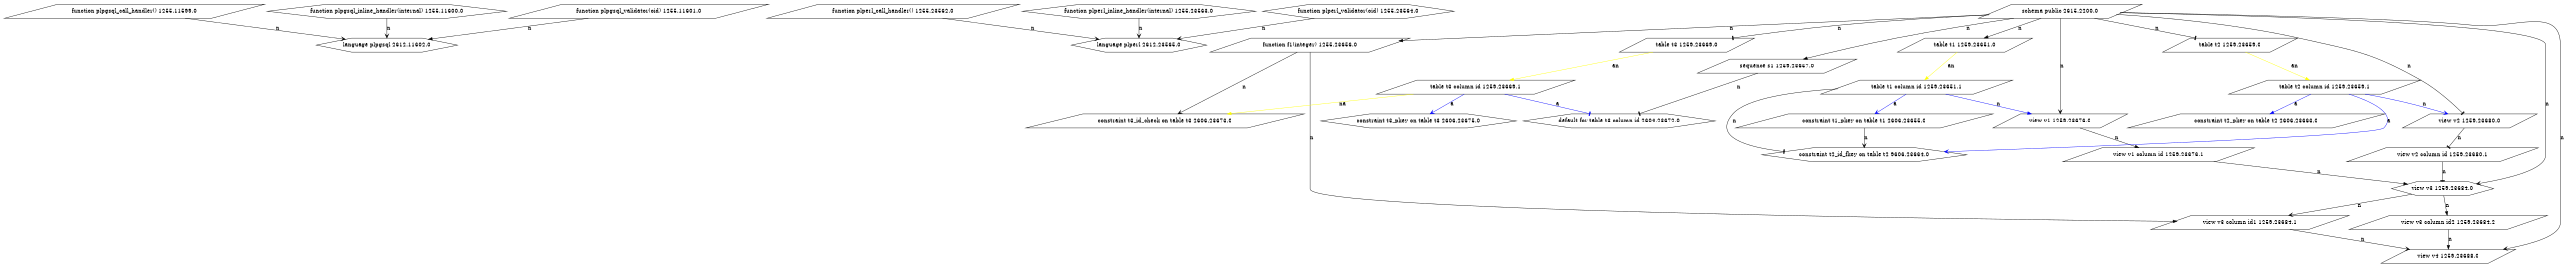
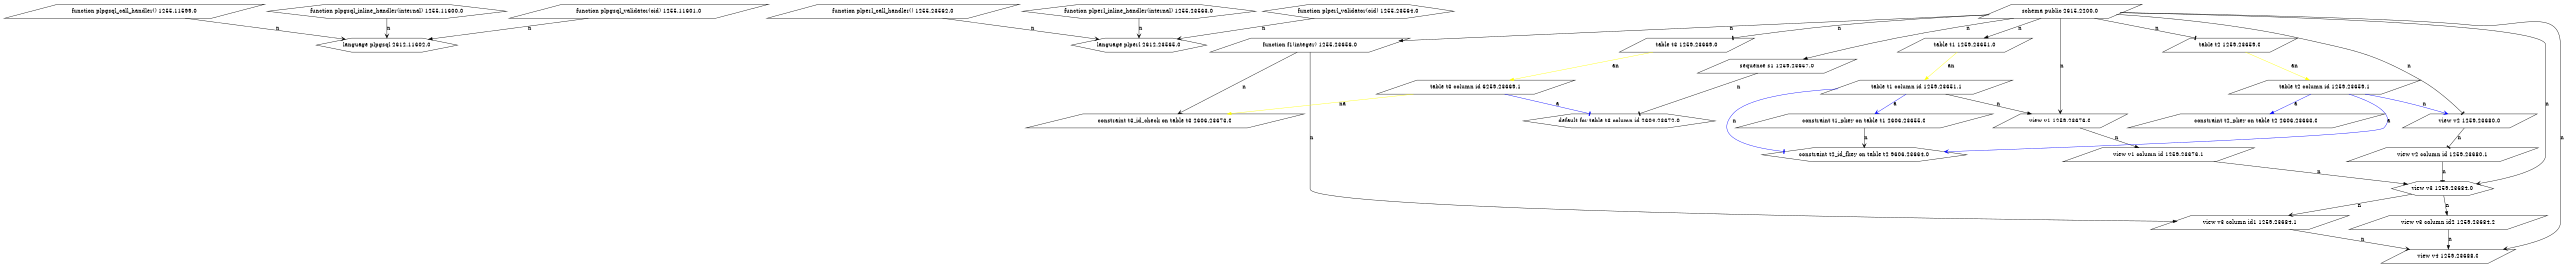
node "table t3 column id 1259.23669.1": label "table t3 column id 1259.23669.1" -> "table t3 column id 6259.23669.1"
edge "table t1 column id 1259.23651.1" -> "view v1 1259.23676.0": color blue -> black
edge "table t1 column id 1259.23651.1" -> "constraint t2_id_fkey on table t2 9606.23664.0": color black -> blue
node "constraint t3_pkey on table t3 2606.23675.0": removed
